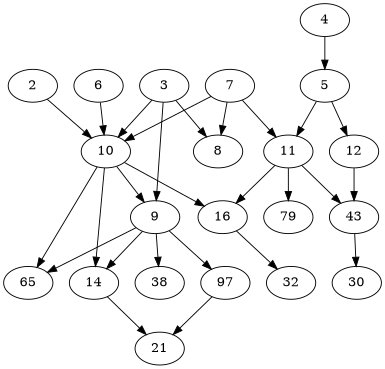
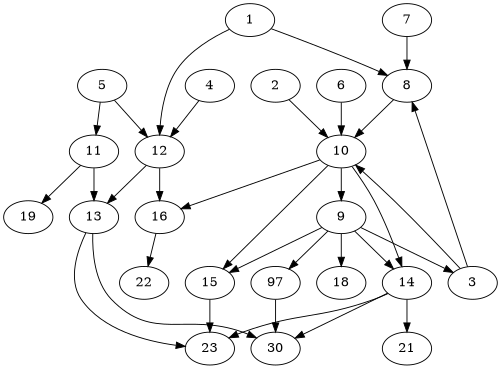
node "1": added
edge "4" -> "5": now "4" -> "12"
edge "7" -> "11": removed
edge "7" -> "10": now "8" -> "10"
edge "3" -> "9": reversed
edge "11" -> "16": now "12" -> "16"
node "79": label "79" -> "19"
node "43": label "43" -> "13"
node "65": label "65" -> "15"
node "38": label "38" -> "18"
node "32": label "32" -> "22"
edge "97" -> "21": now "97" -> "30"
edge "14" -> "30": added
node "23": added
